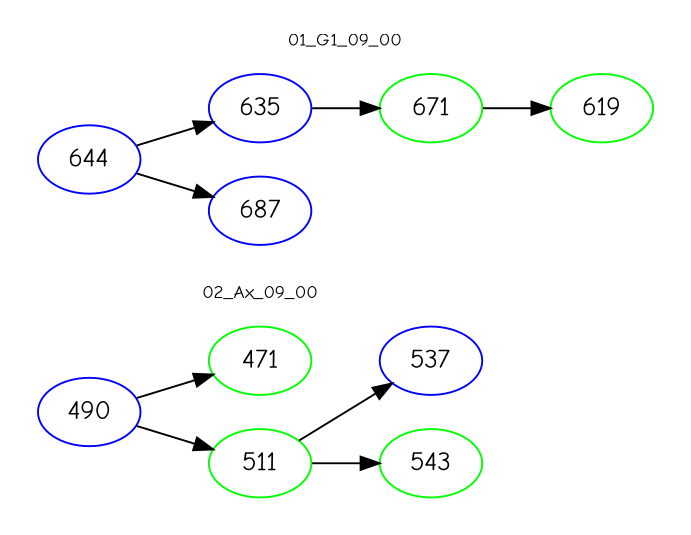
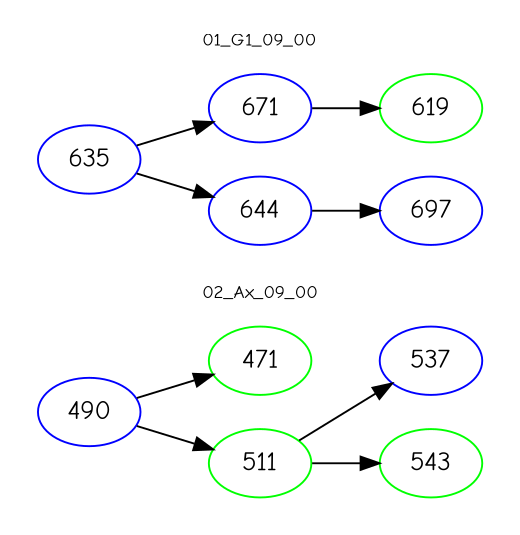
node "671": color green -> blue
edge "644" -> "635": reversed
node "687": label "687" -> "697"
